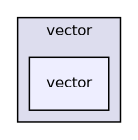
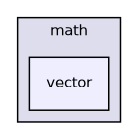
cluster "vector": label "vector" -> "math"
